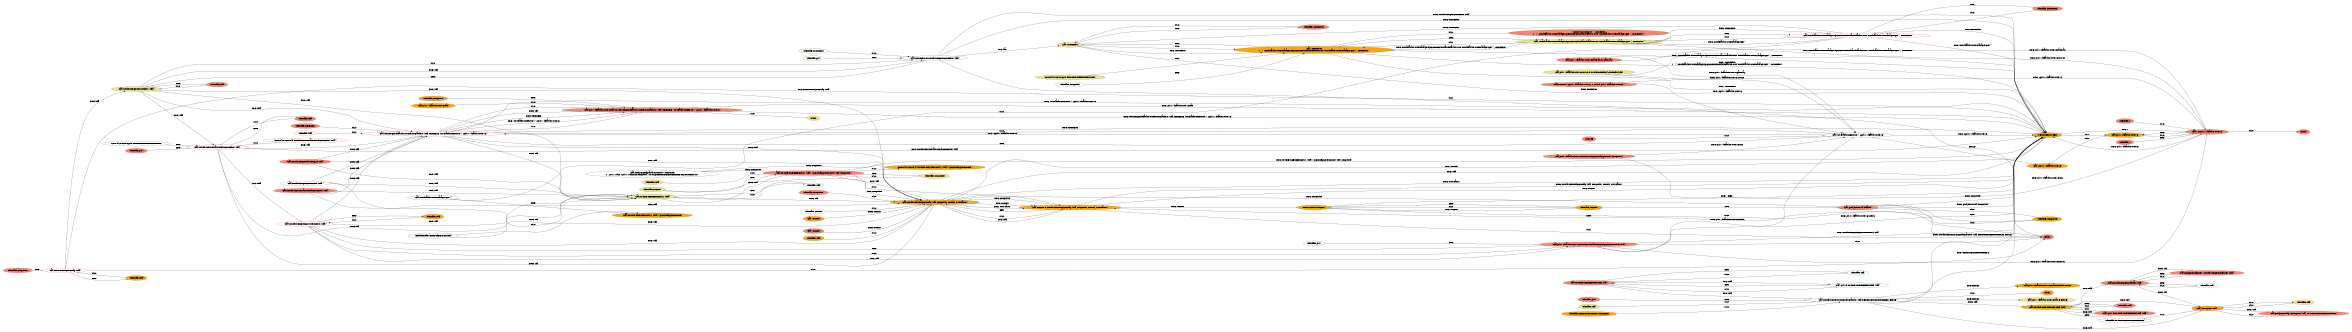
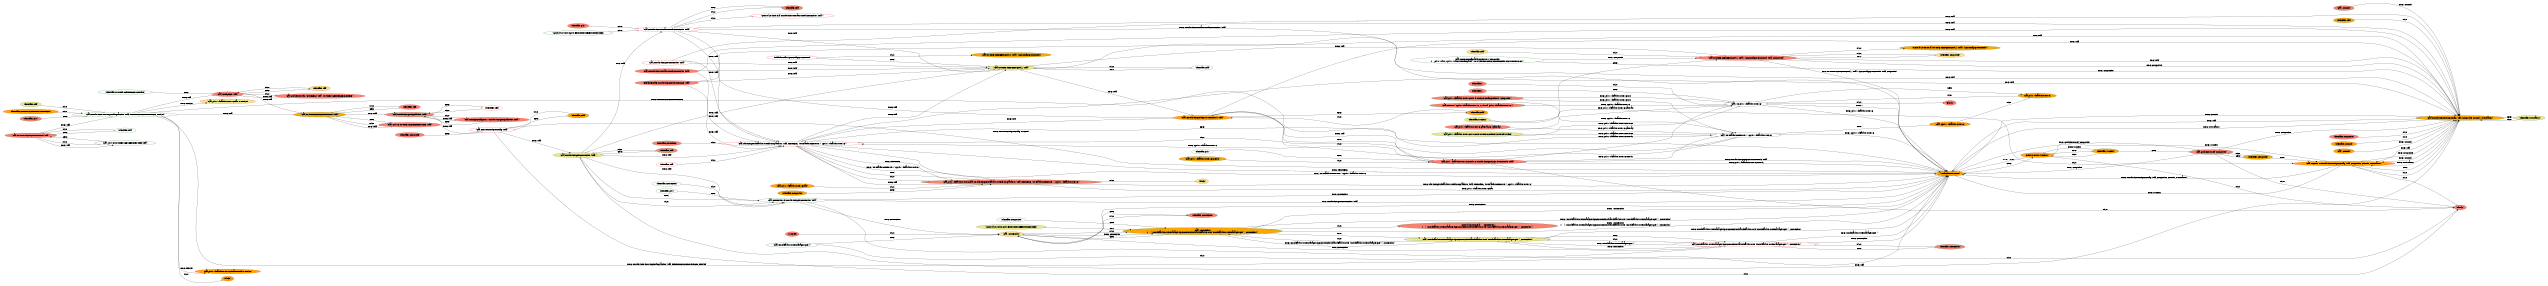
edge "(Call,connection = nm_device_get_connection (self))" -> "(Call,!connection)": label "DDG: has" -> "DDG: connection"
edge "(Call,priv->default_route.v6.gateway = *gateway)" -> "(Call,(NMPlatformIPRoute *) &priv->default_route.v6)": arrowhead dot -> odot
edge "(Call,ensure_con_ipx_config (self))" -> "(MethodReturn,RET)": label "DDG: ensure_con_ipx_config (self)" -> "DDG: ensure_con_ipx_config (success)"
node "(Identifier,out_reason)": added
node "(Identifier,AF_END6)": label "(Identifier,AF_END6)" -> "(Identifier,AF_INET6)"
node "(Call,r = priv->default_route.v6)": fillcolor salmon -> white
edge "(MethodReturn,RET)" -> "(Call,priv->default_route.v6)": now "(MethodReturn,RET)" -> "(Return,return success;)"
edge "1006195" -> "(Call,(NMPlatformIPRoute *) &priv->default_route.v6)": now "1006195" -> "(Call,!connection)"
edge "(Call,(NMPlatformIPRoute *) &priv->default_route.v6)" -> "(Call,&priv->default_route.v6)": label "FALSE: " -> "CFG: "
node "(Call,priv->default_route.v6.metric)": added
node "(Call,nm_device_get_device_type (self))": label "(Call,nm_device_get_device_type (self))" -> "(FieldIdentifier,nm_device_get_device_type (self))"
edge "(Call,nm_default_route_manager_get ())" -> "(Call,NM_DEVICE_GET_CLASS (self)->ip6_config_pre_commit)": now "(Call,nm_default_route_manager_get ())" -> "(Call,!connection)"
node "(Return,return success;)": color darkgreen -> red
node "(Call,g_object_unref (default))": label "(Call,g_object_unref (default))" -> "(Call,g_object_unref (composite))"
node "(Identifier,commit)": fillcolor white -> orange
edge "(FieldIdentifier,ip6_config_pre_commit)" -> "(Call,NM_DEVICE_GET_CLASS (self))": label "DDG: self" -> "CFG: "
node "(Call,nm_device_get_ip6_route_metric (self))": fillcolor white -> orange
edge "(Call,nm_device_get_ip6_route_metric (self))" -> "(Call,NM_DEVICE_GET_CLASS (self))": reversed
node "(FieldIdentifier,ip6_config_pre_commit)": color darkgreen -> red
edge "(Call,nm_device_get_ip_ifindex (self))" -> "(Call,G_OBJECT (self))": now "(Call,nm_device_get_ip_ifindex (self))" -> "(Call,ensure_con_ipx_config (self))"
node "(Call,G_OBJECT (self))": fillcolor orange -> salmon
